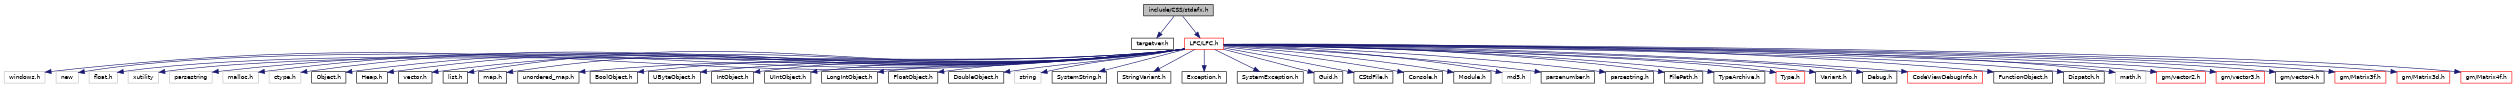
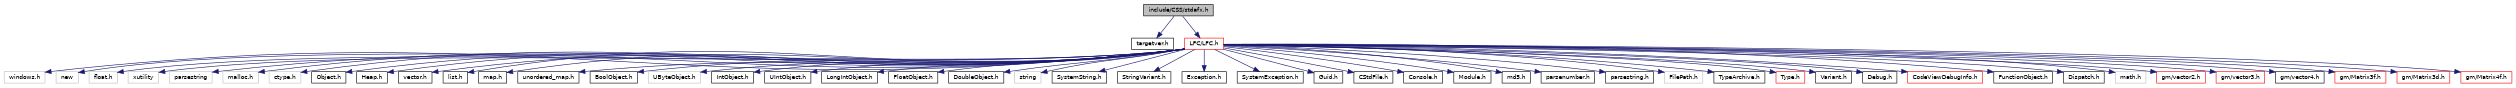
node "UByteObject.h": color black -> grey75
node "md5.h": color grey75 -> black
node "FilePath.h": color black -> grey75
